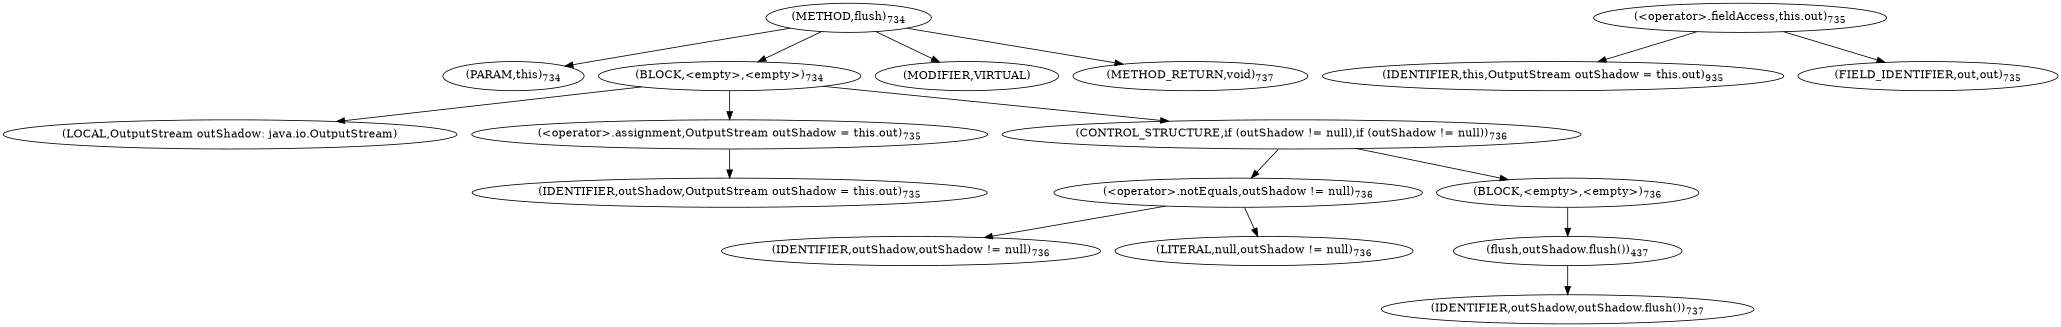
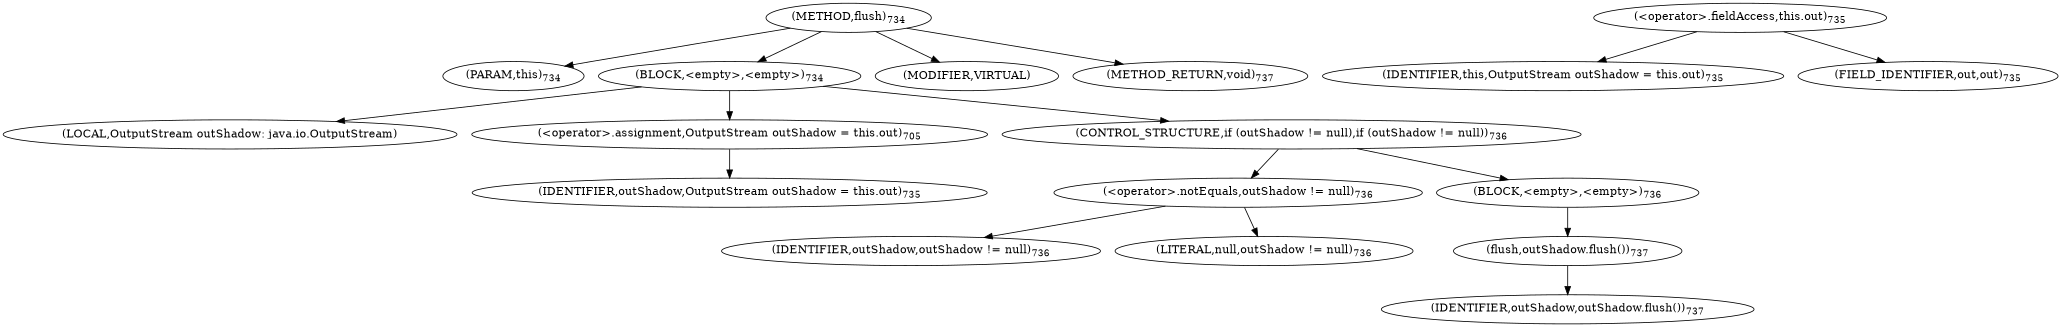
node "(IDENTIFIER,this,OutputStream outShadow = this.out)": text "935" -> "735"
node "(<operator>.assignment,OutputStream outShadow = this.out)": text "735" -> "705"
node "(flush,outShadow.flush())": text "437" -> "737"
